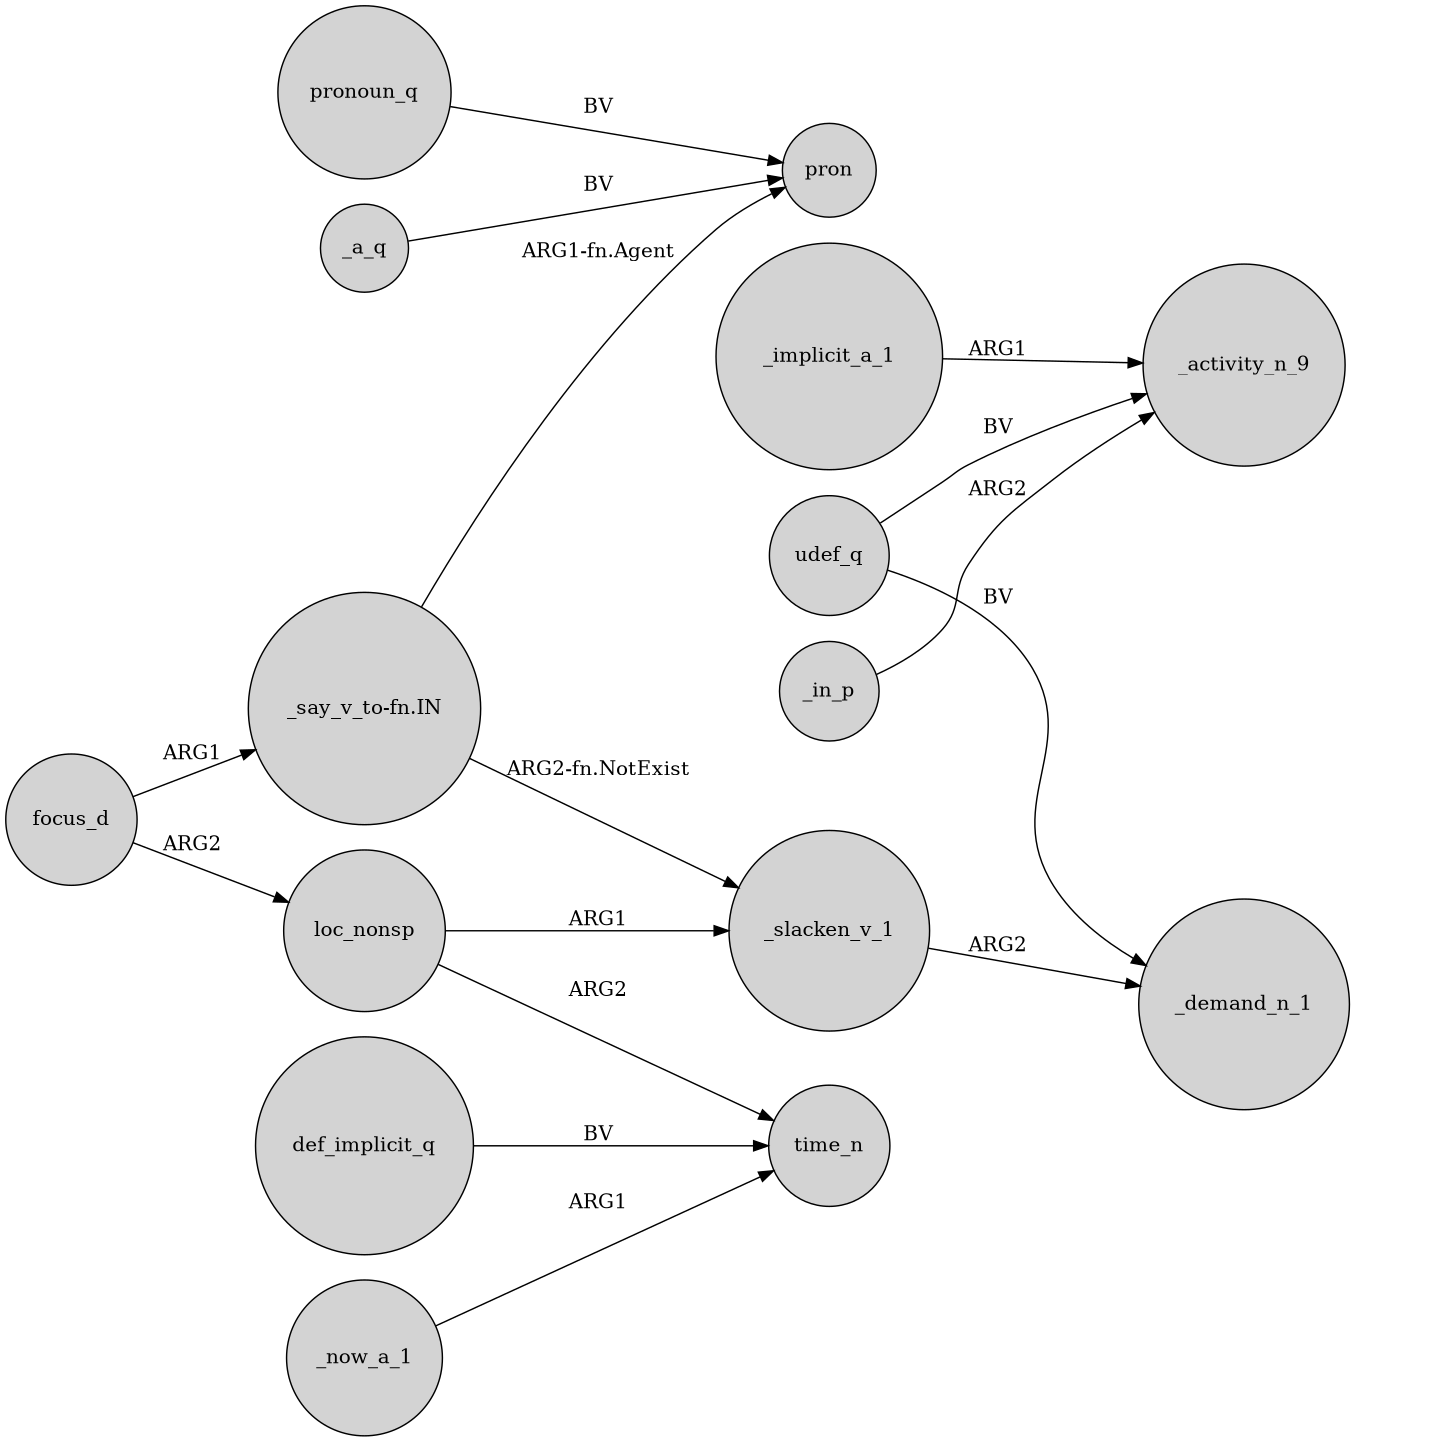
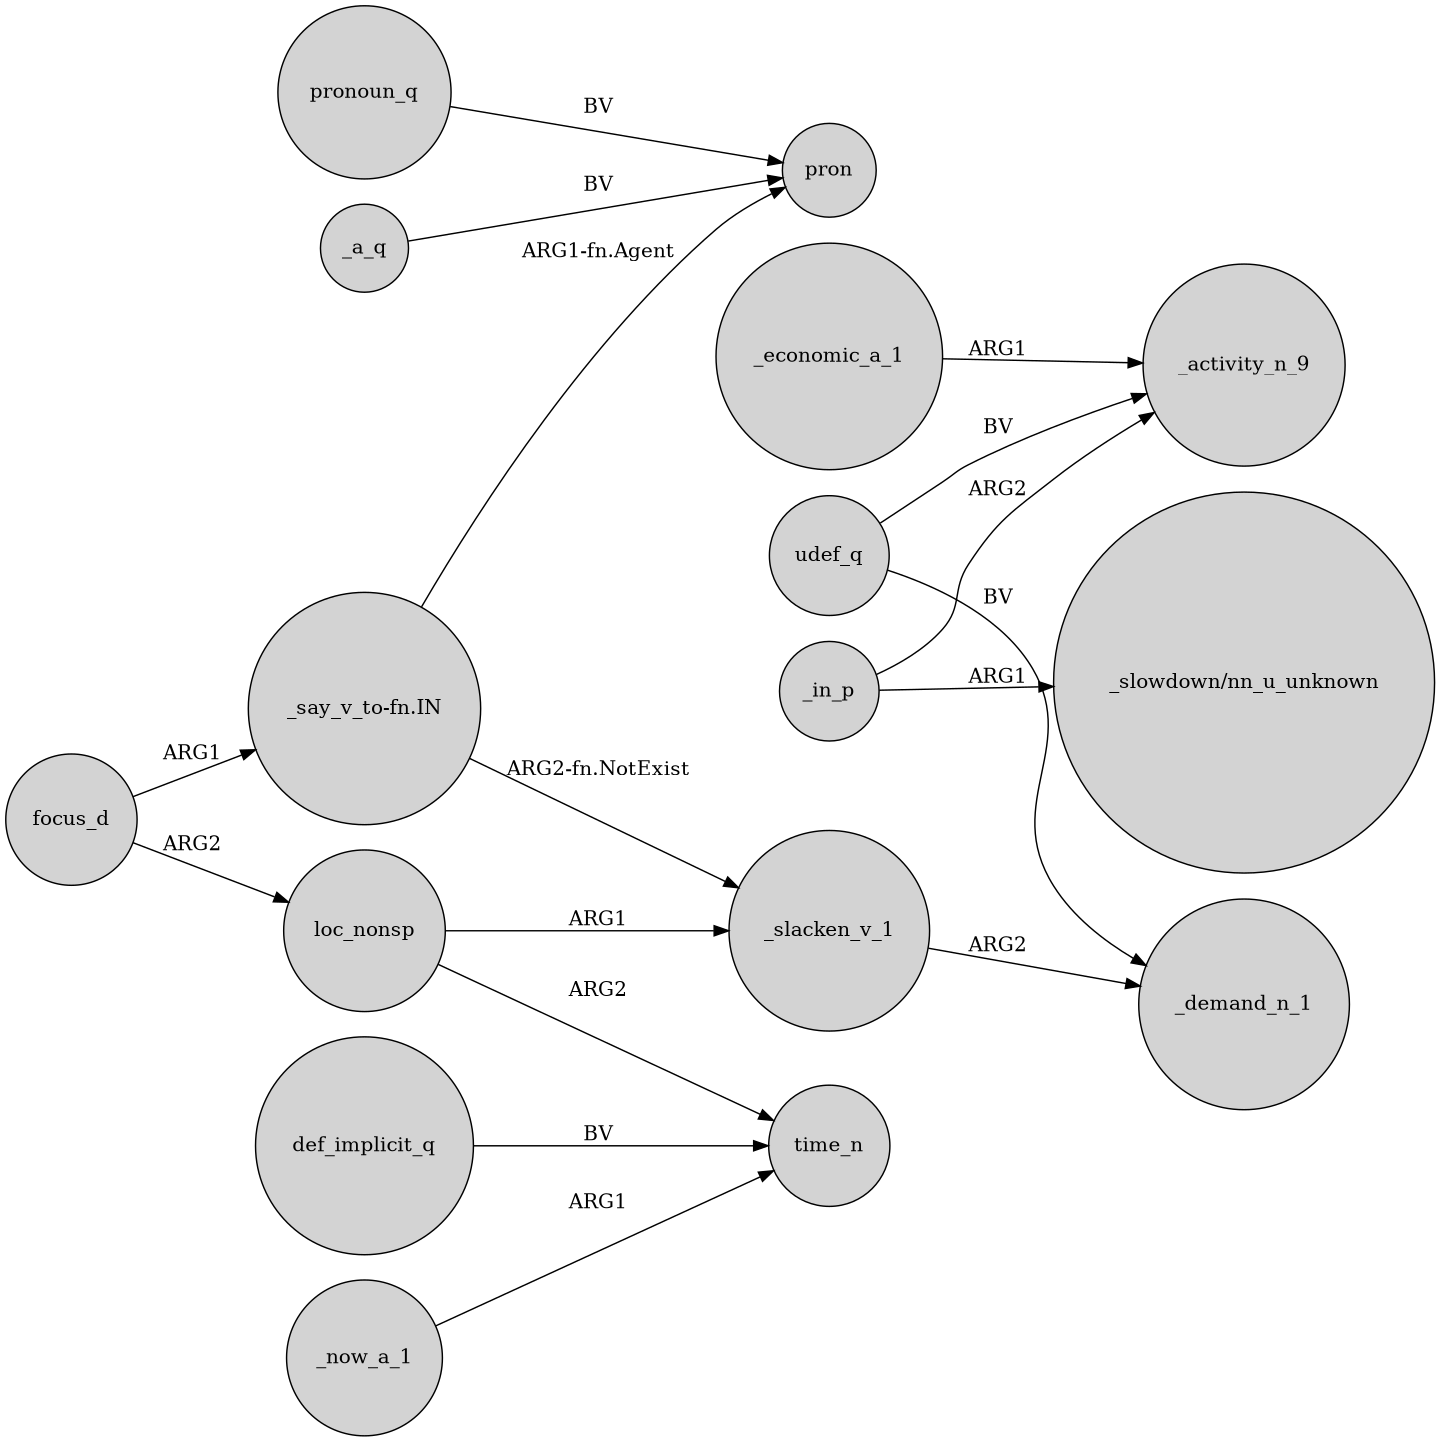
node "_implicit_a_1": label "_implicit_a_1" -> "_economic_a_1"
node "_slowdown/nn_u_unknown": added
